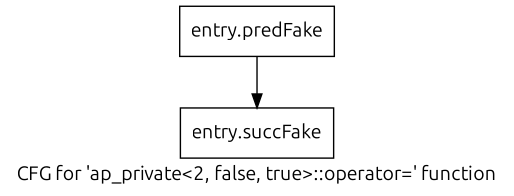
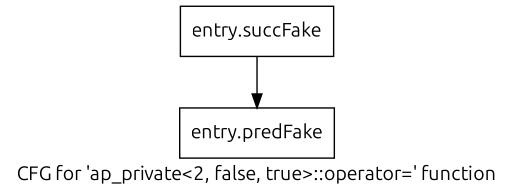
edge "entry.predFake" -> "entry.succFake": reversed
